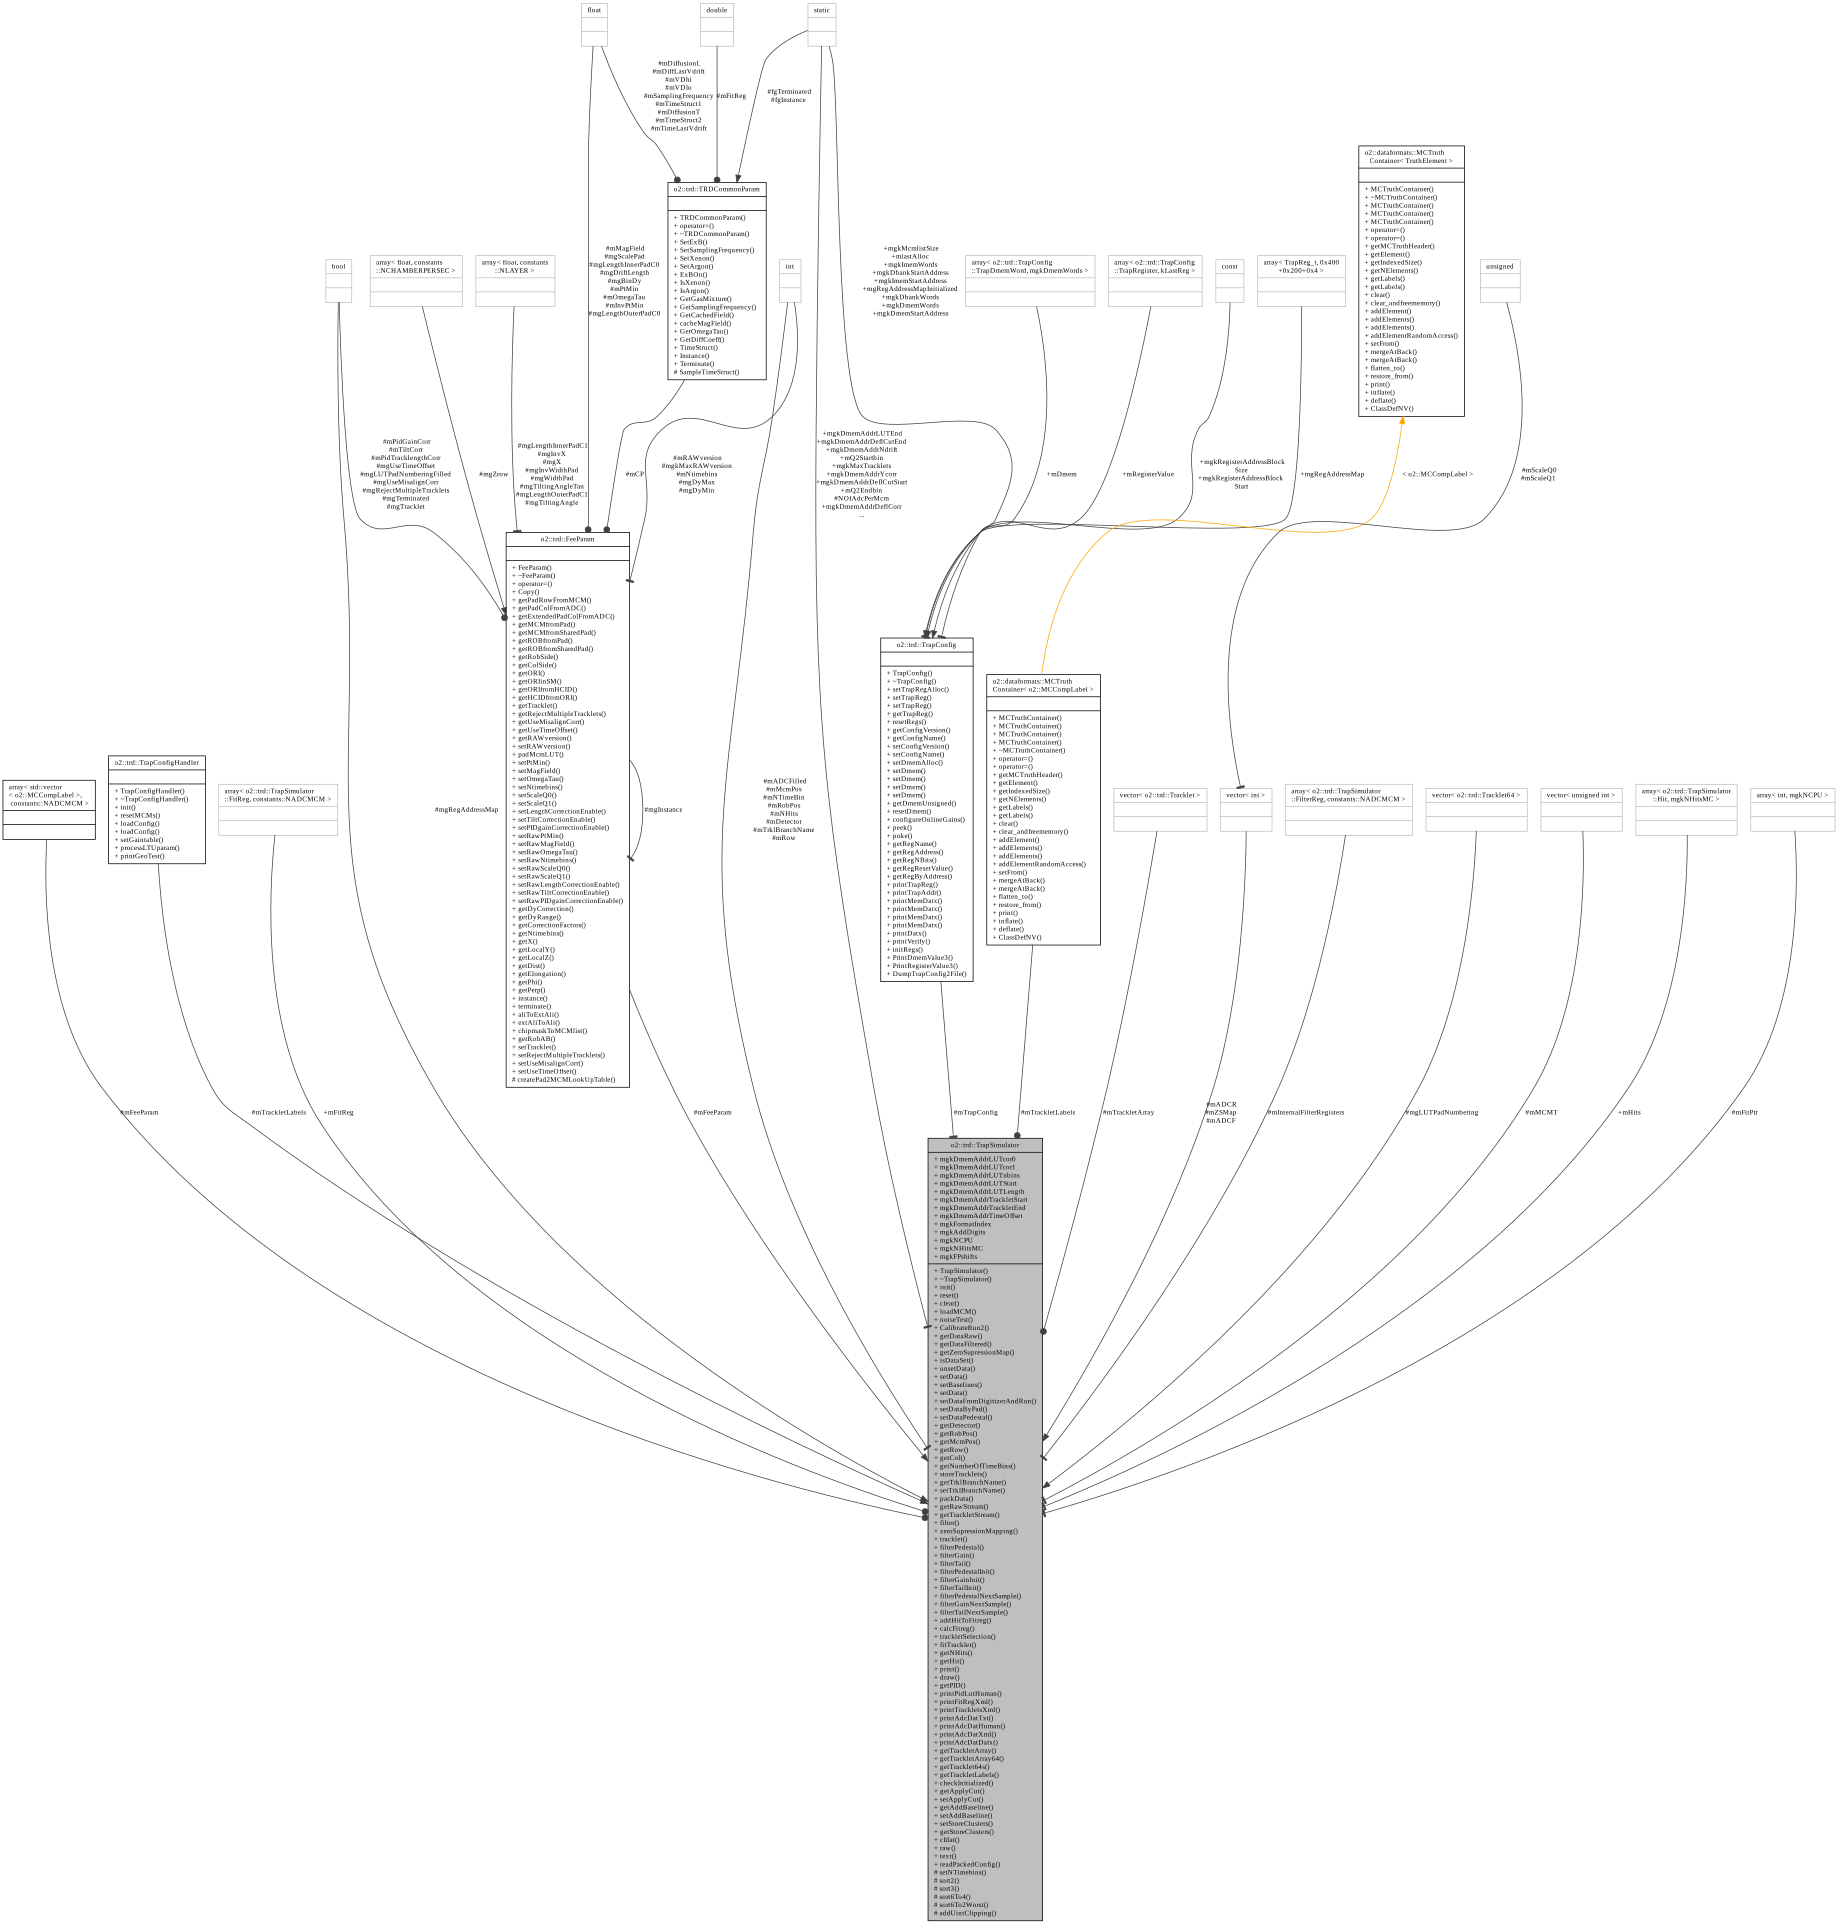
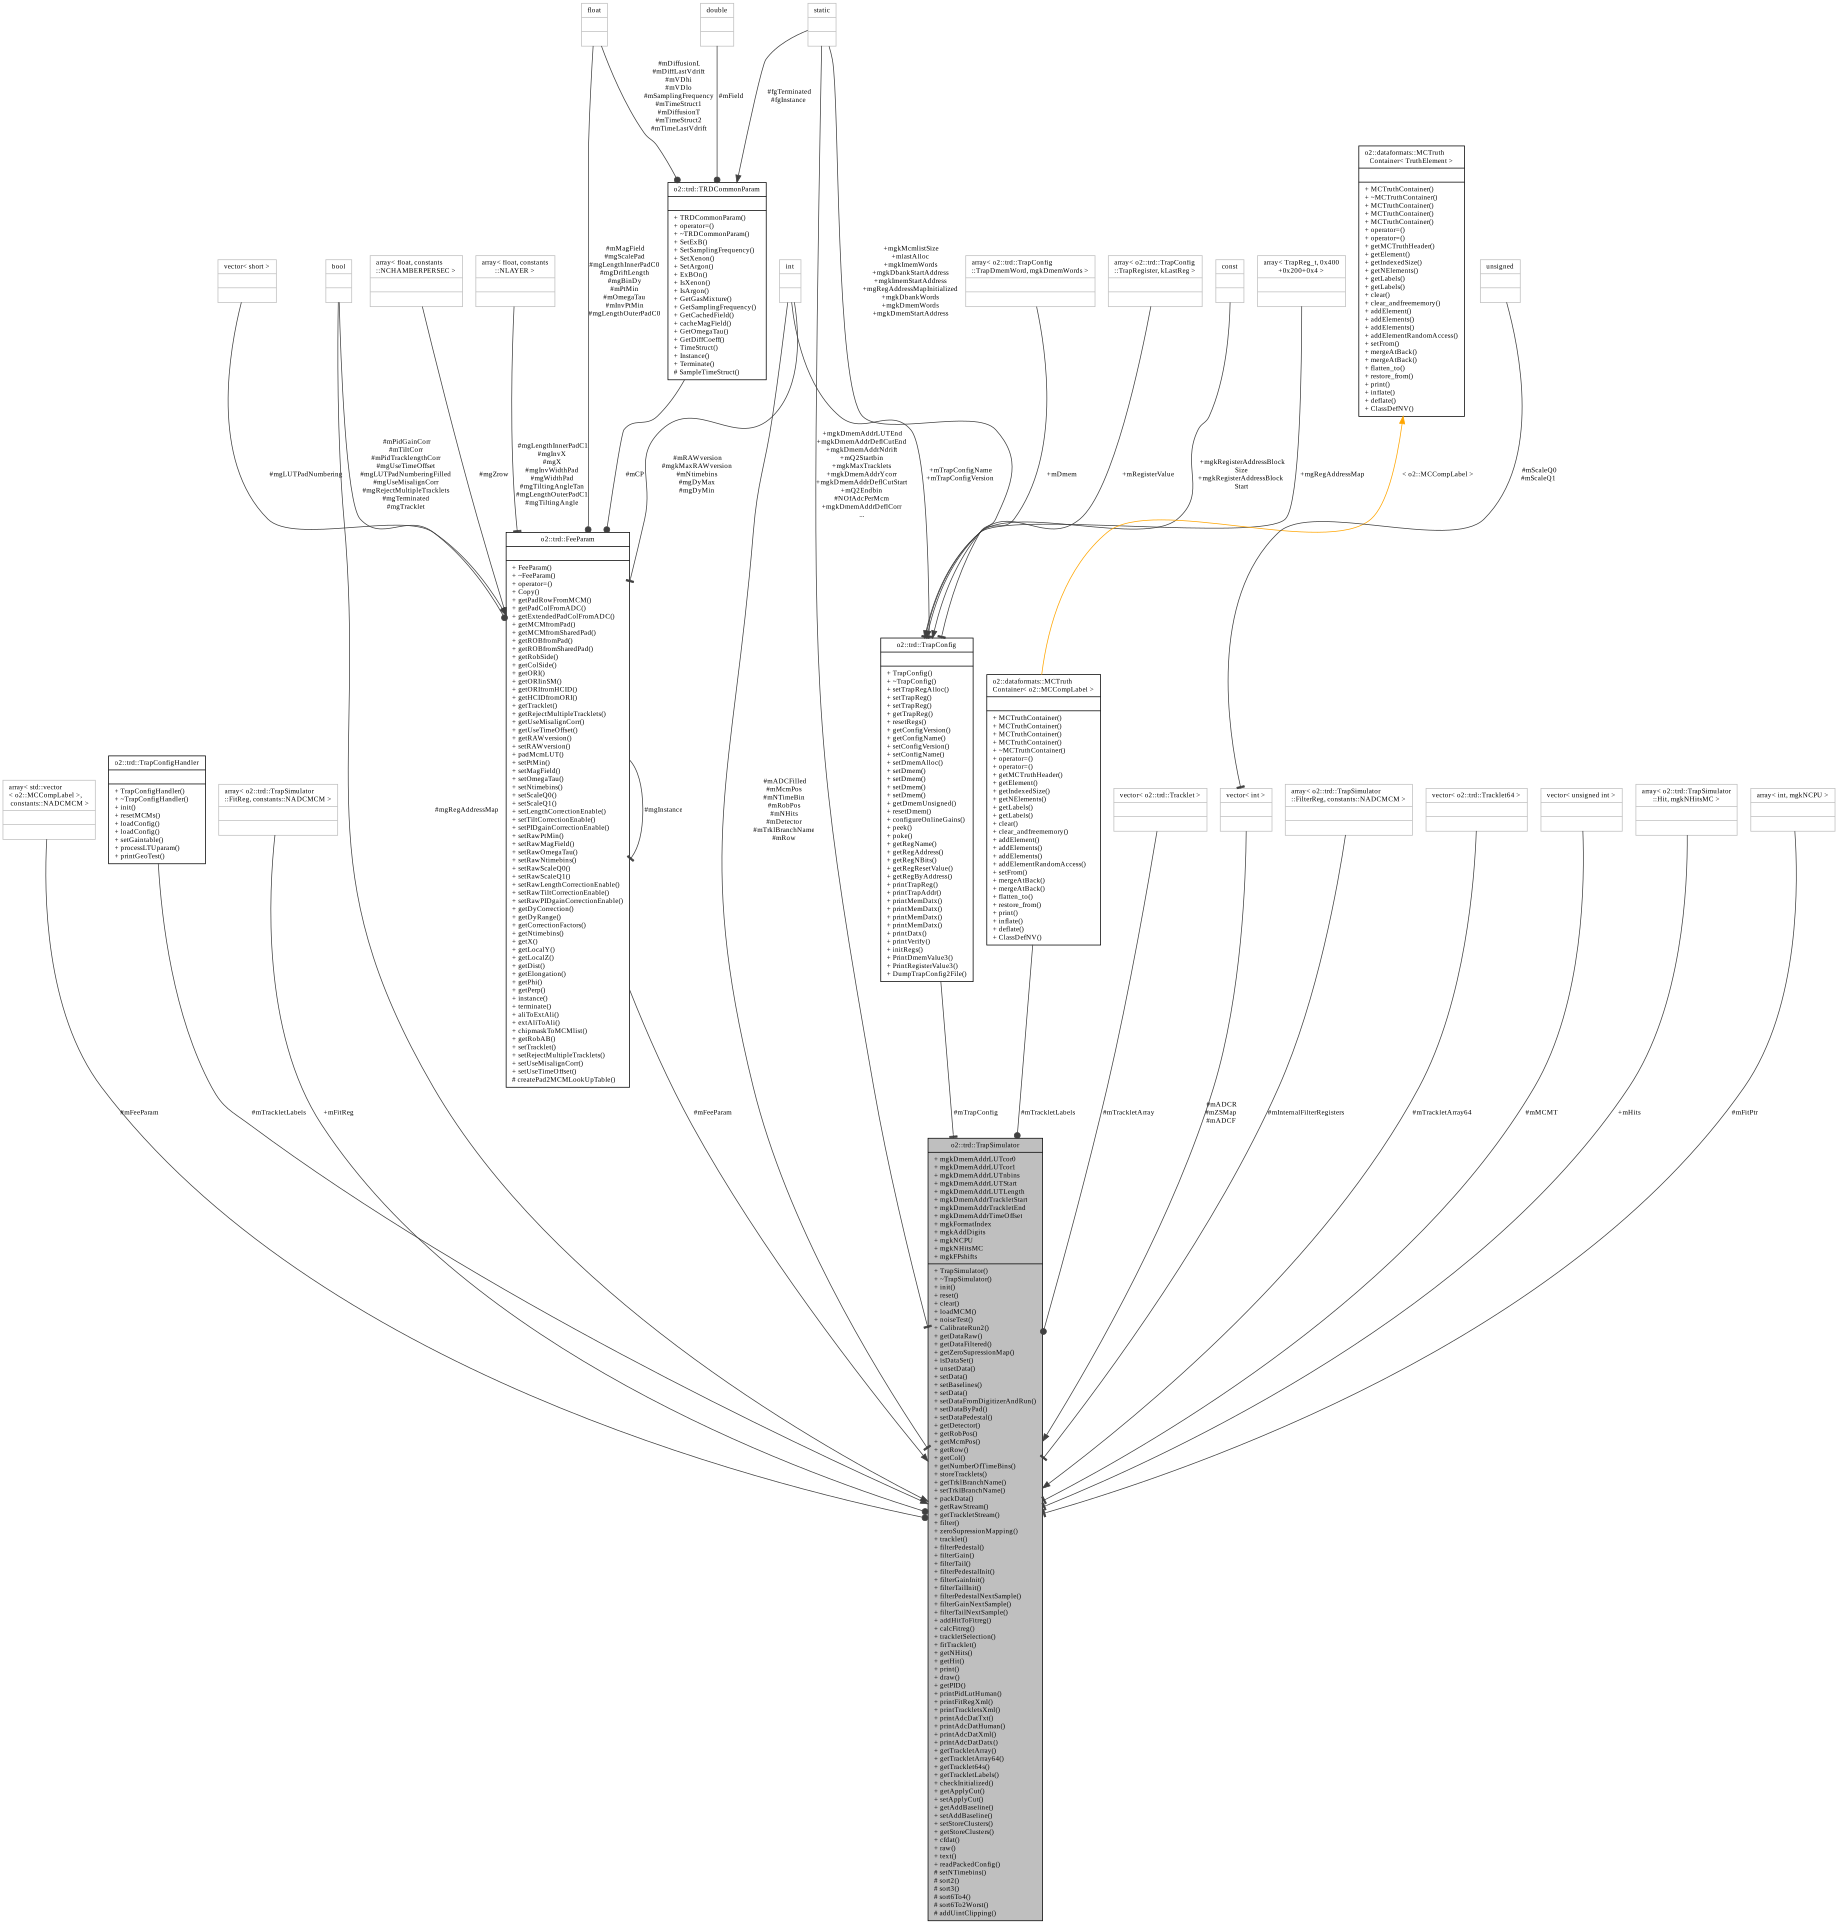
edge "double" -> "o2::trd::TRDCommonParam": label " #mFitReg" -> " #mField"
node "vector< short >": added
edge "int" -> "o2::trd::TrapConfig": added, label "+mTrapConfigName +mTrapConfigVersion"
node "array< std::vector": color black -> grey75
edge "vector< o2::trd::Tracklet64 >" -> "o2::trd::TrapSimulator": label " #mgLUTPadNumbering" -> " #mTrackletArray64"
